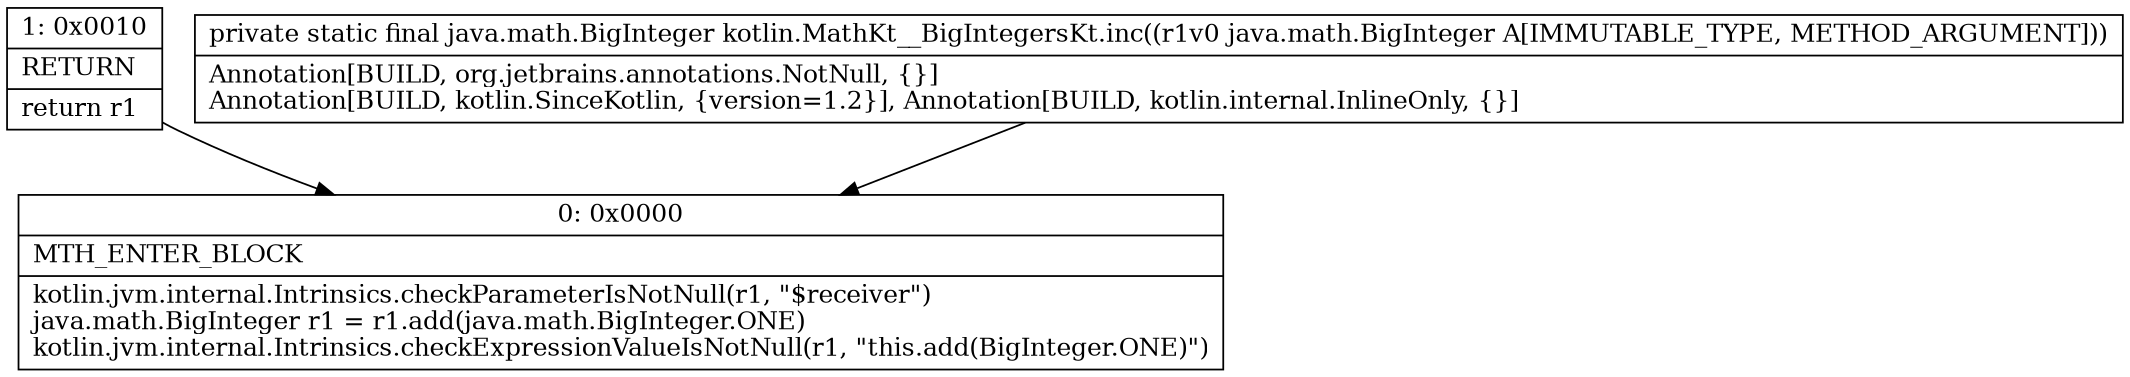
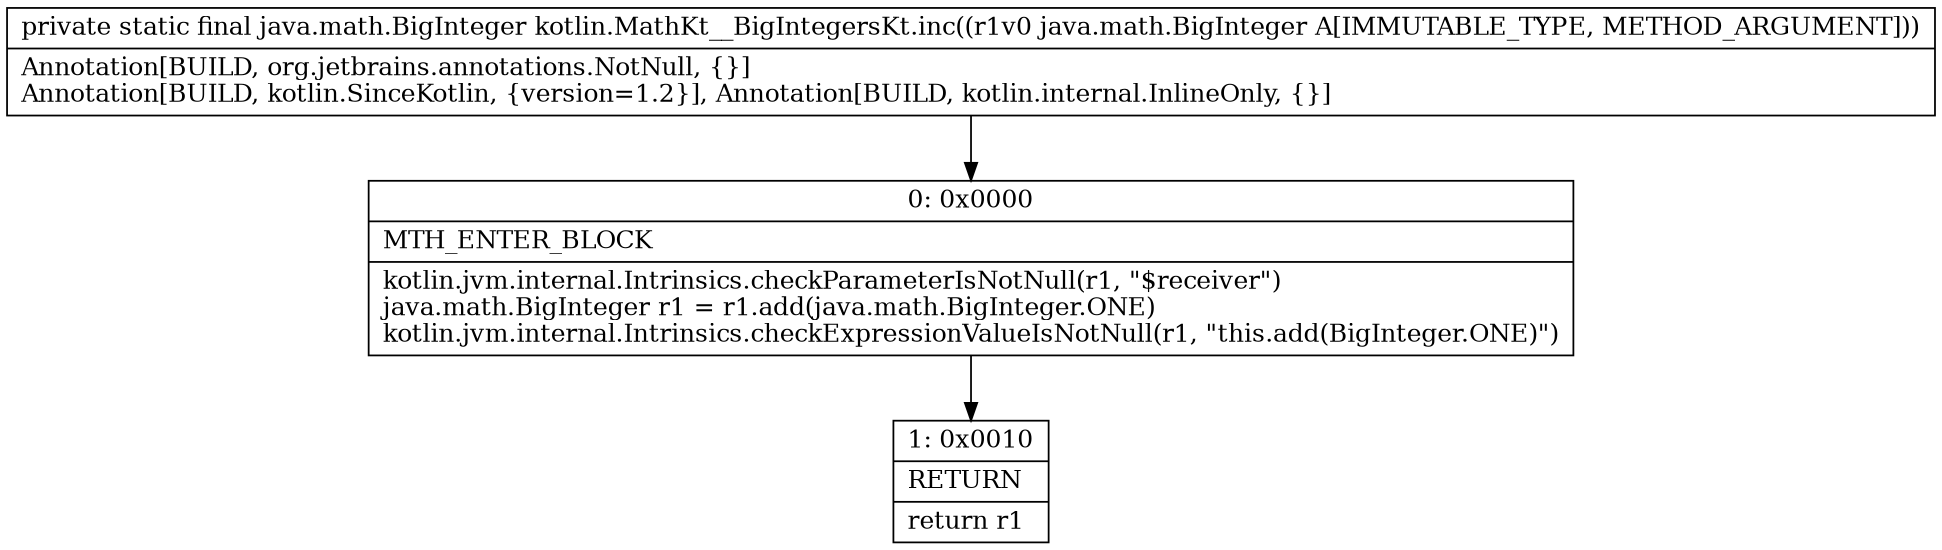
edge "1: 0x0010" -> "0: 0x0000": reversed
